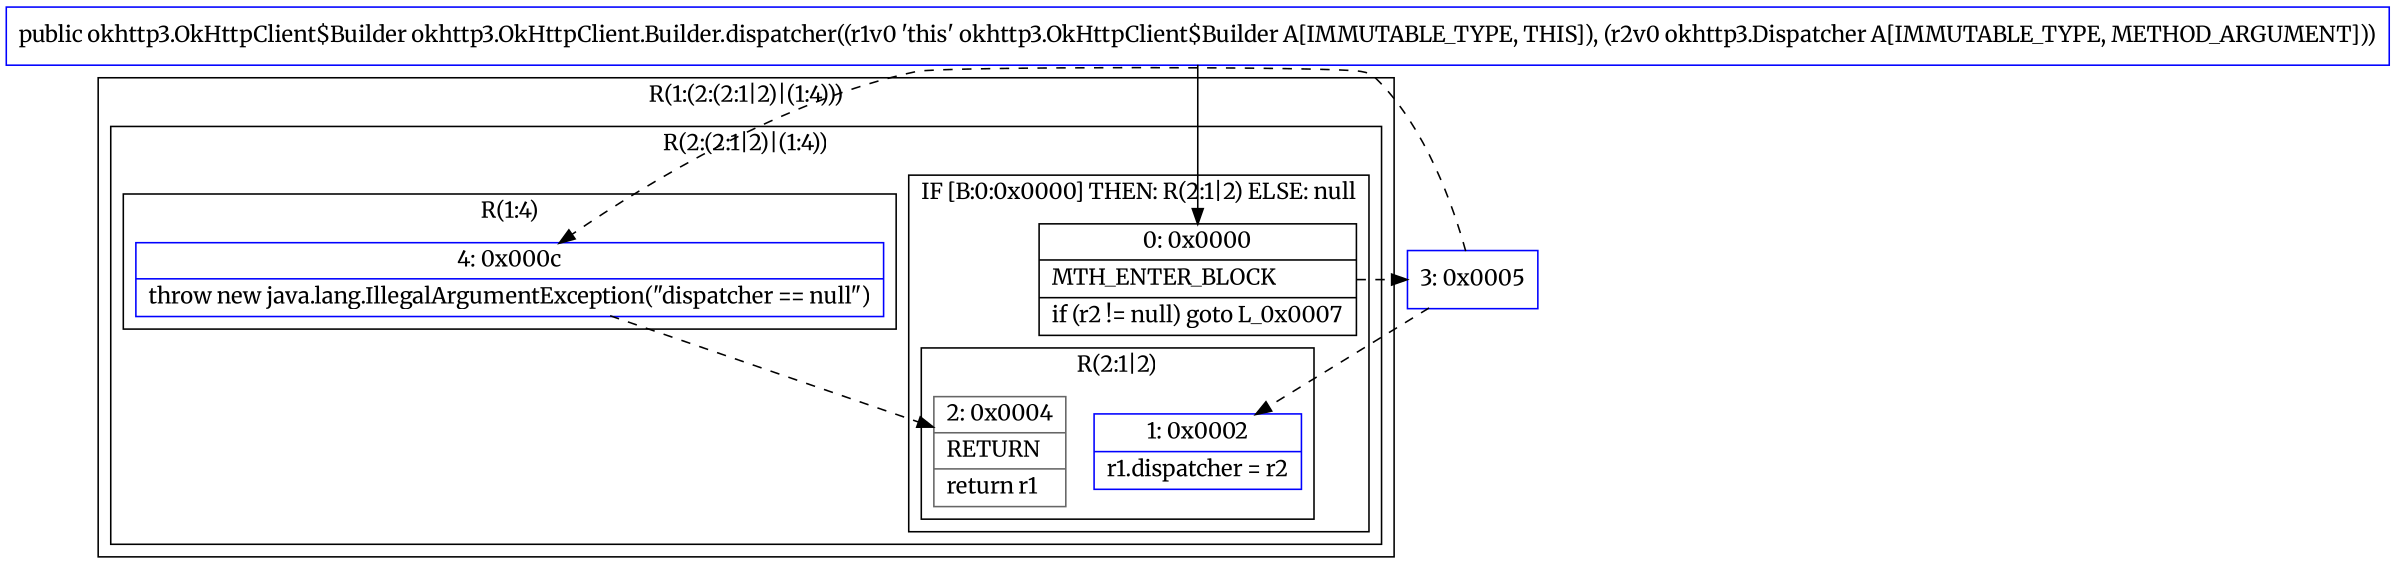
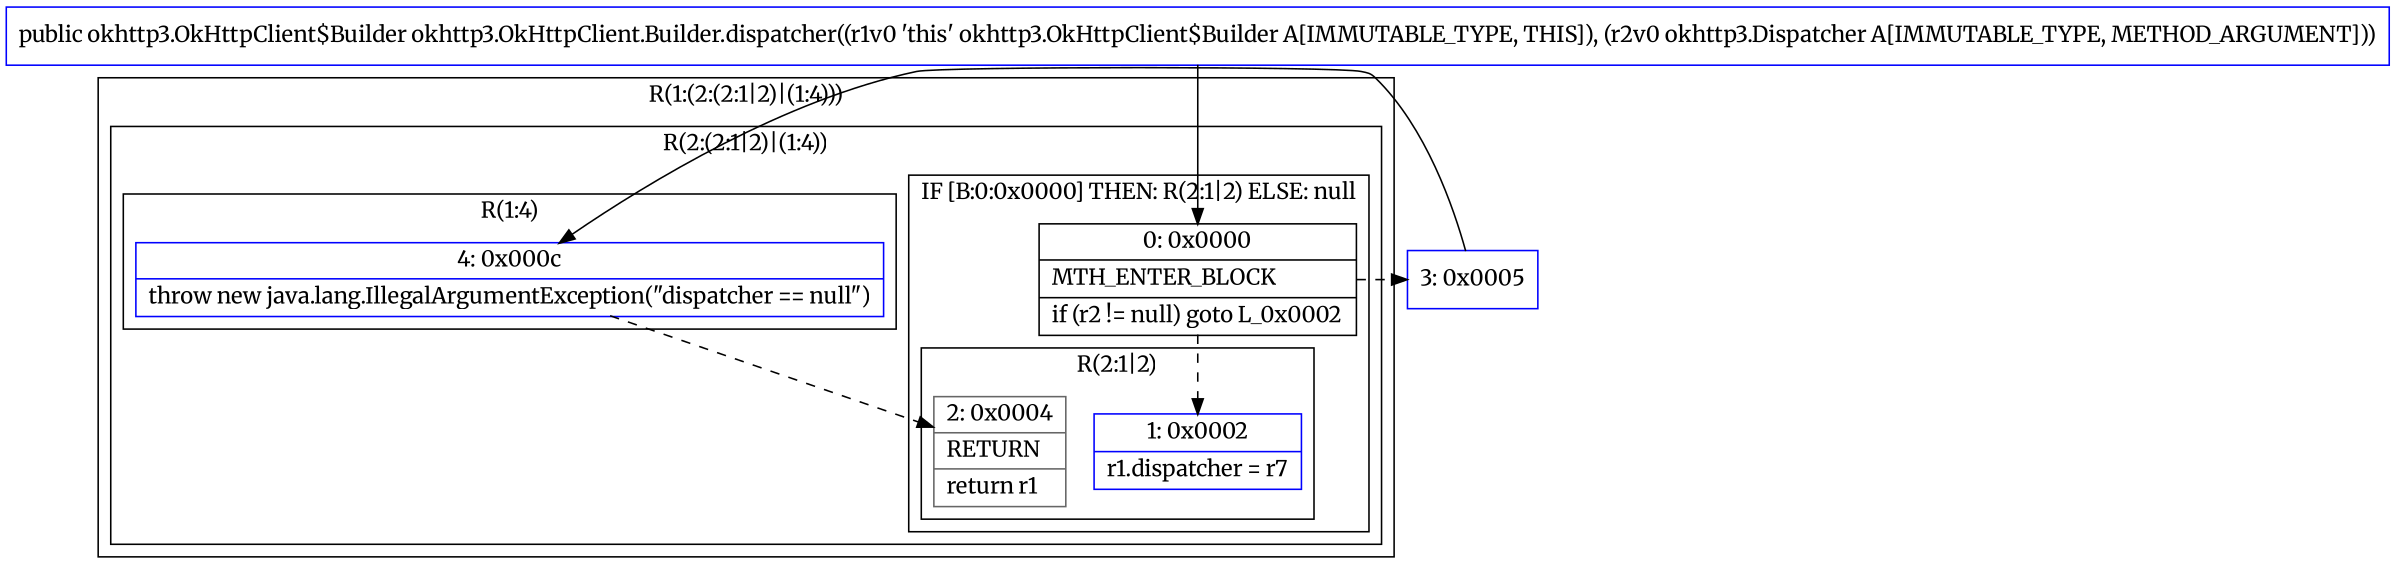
edge "3: 0x0005" -> "4: 0x000c": style dashed -> solid
node "0: 0x0000": text "if (r2 != null) goto L_0x0007" -> "if (r2 != null) goto L_0x0002"
edge "3: 0x0005" -> "1: 0x0002": now "0: 0x0000" -> "1: 0x0002"
node "1: 0x0002": text "r1.dispatcher = r2" -> "r1.dispatcher = r7"
